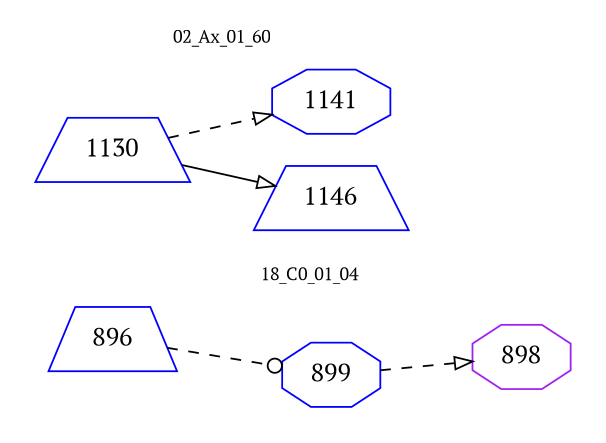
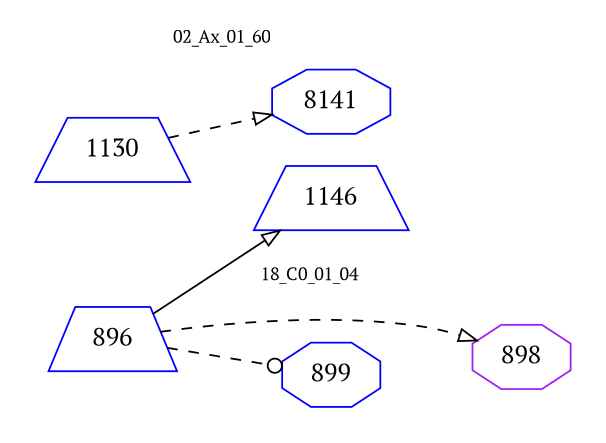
node "1141": label "1141" -> "8141"
edge "1130" -> "1146": now "896" -> "1146"
edge "899" -> "898": now "896" -> "898"
